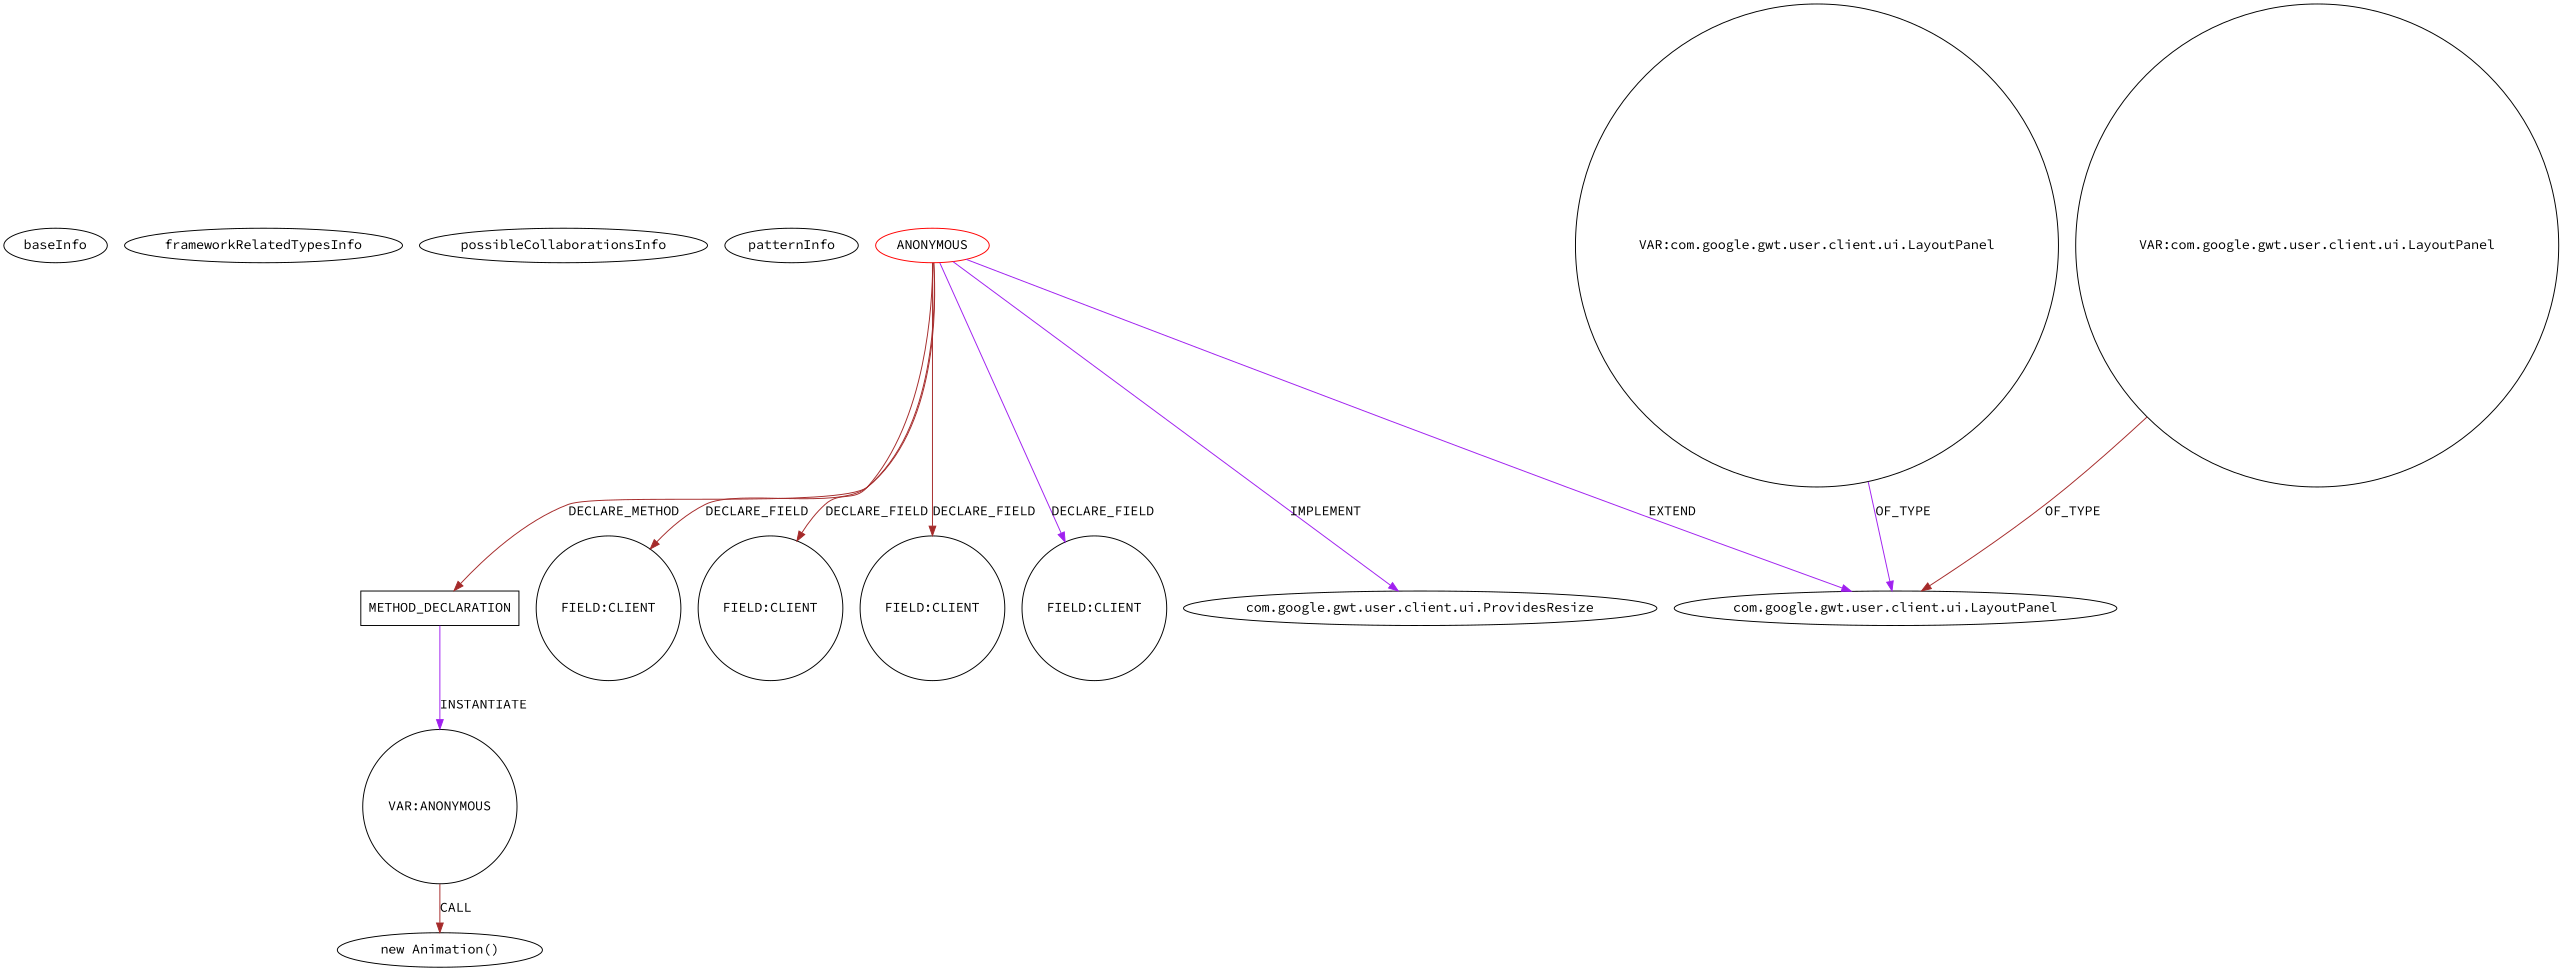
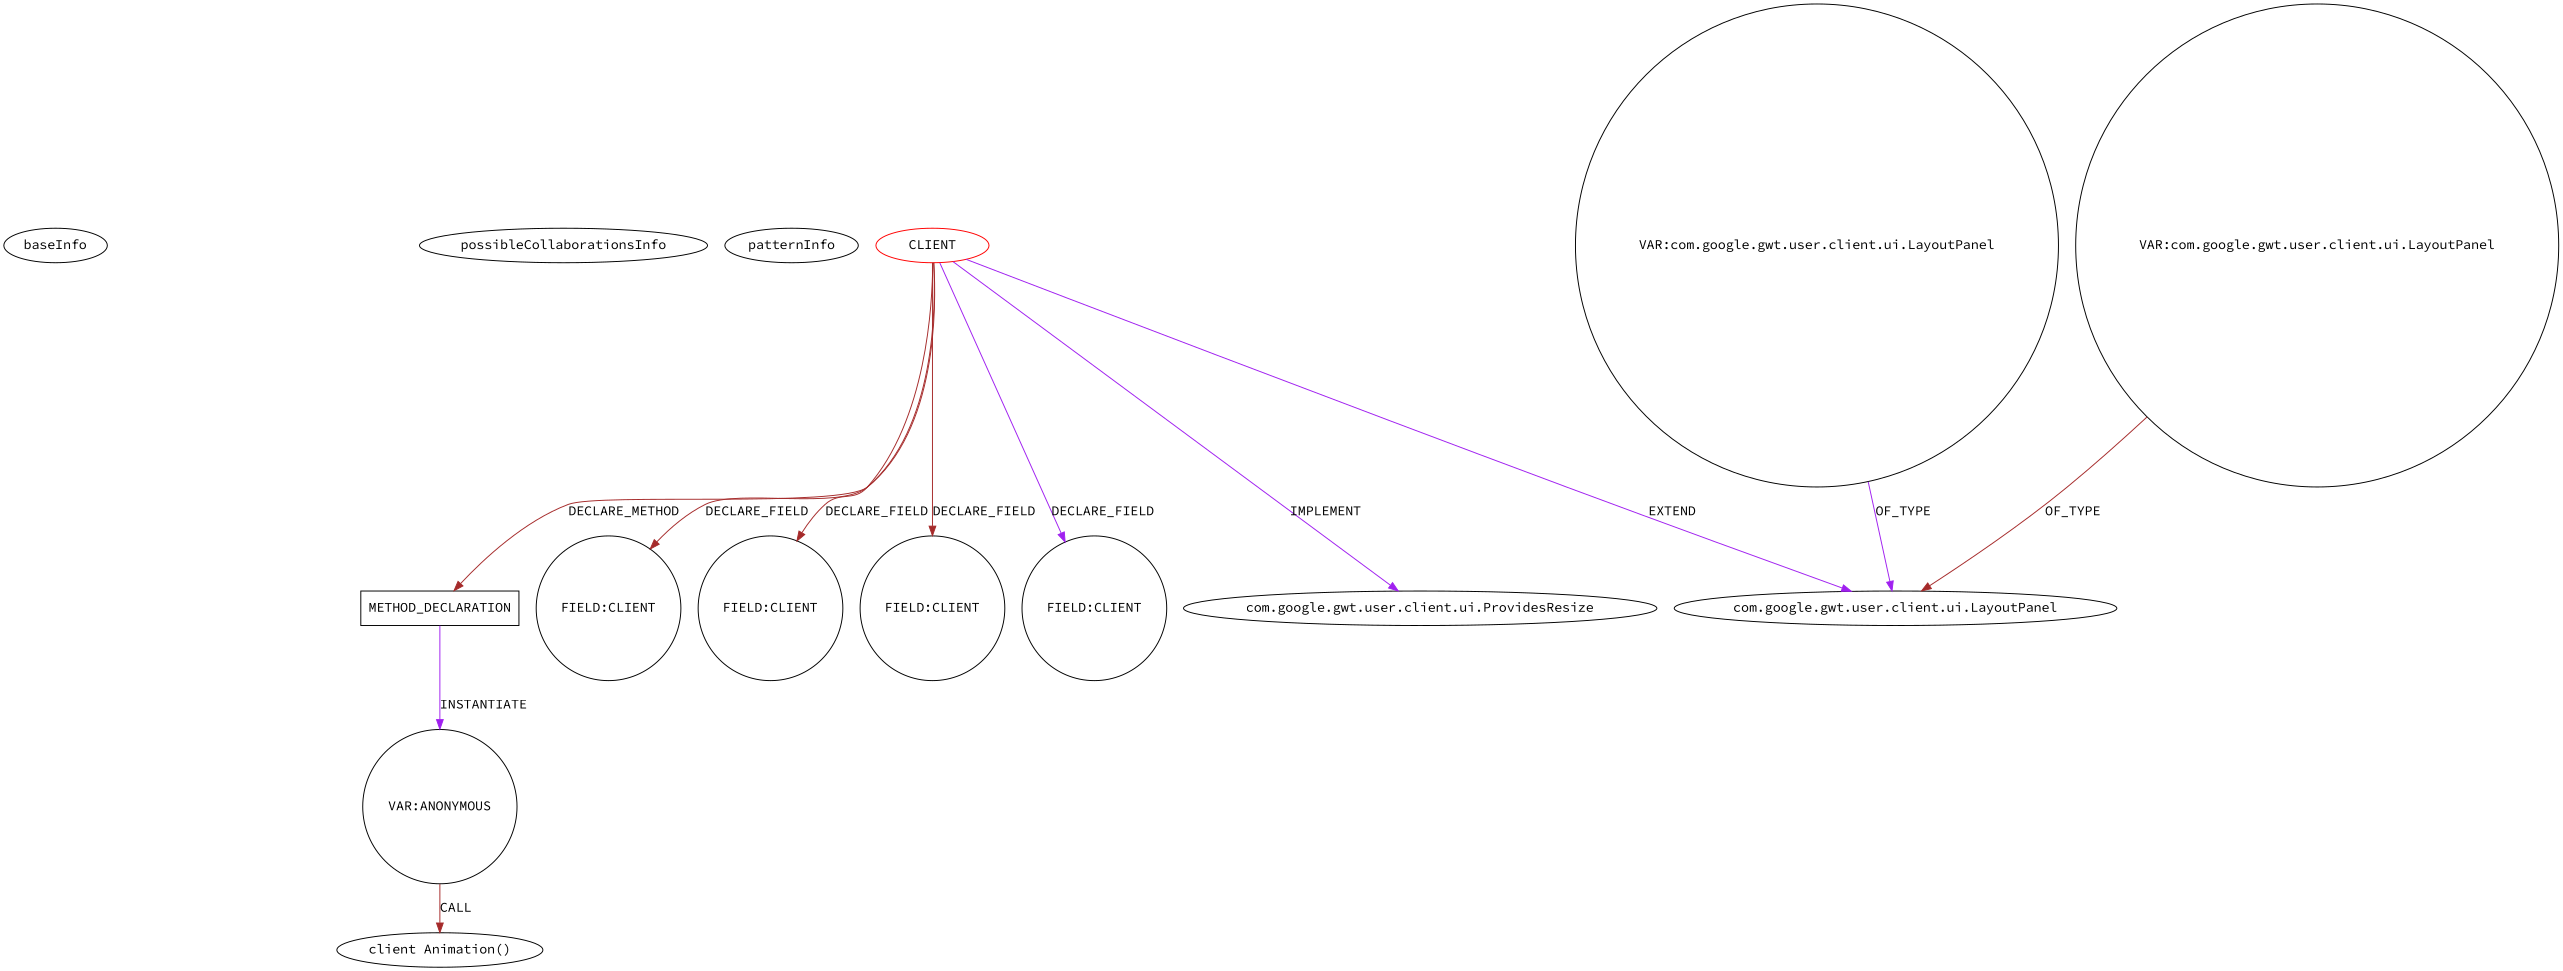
node "frameworkRelatedTypesInfo": removed
node "ANONYMOUS": label "ANONYMOUS" -> "CLIENT"
node "new Animation()": label "new Animation()" -> "client Animation()"
